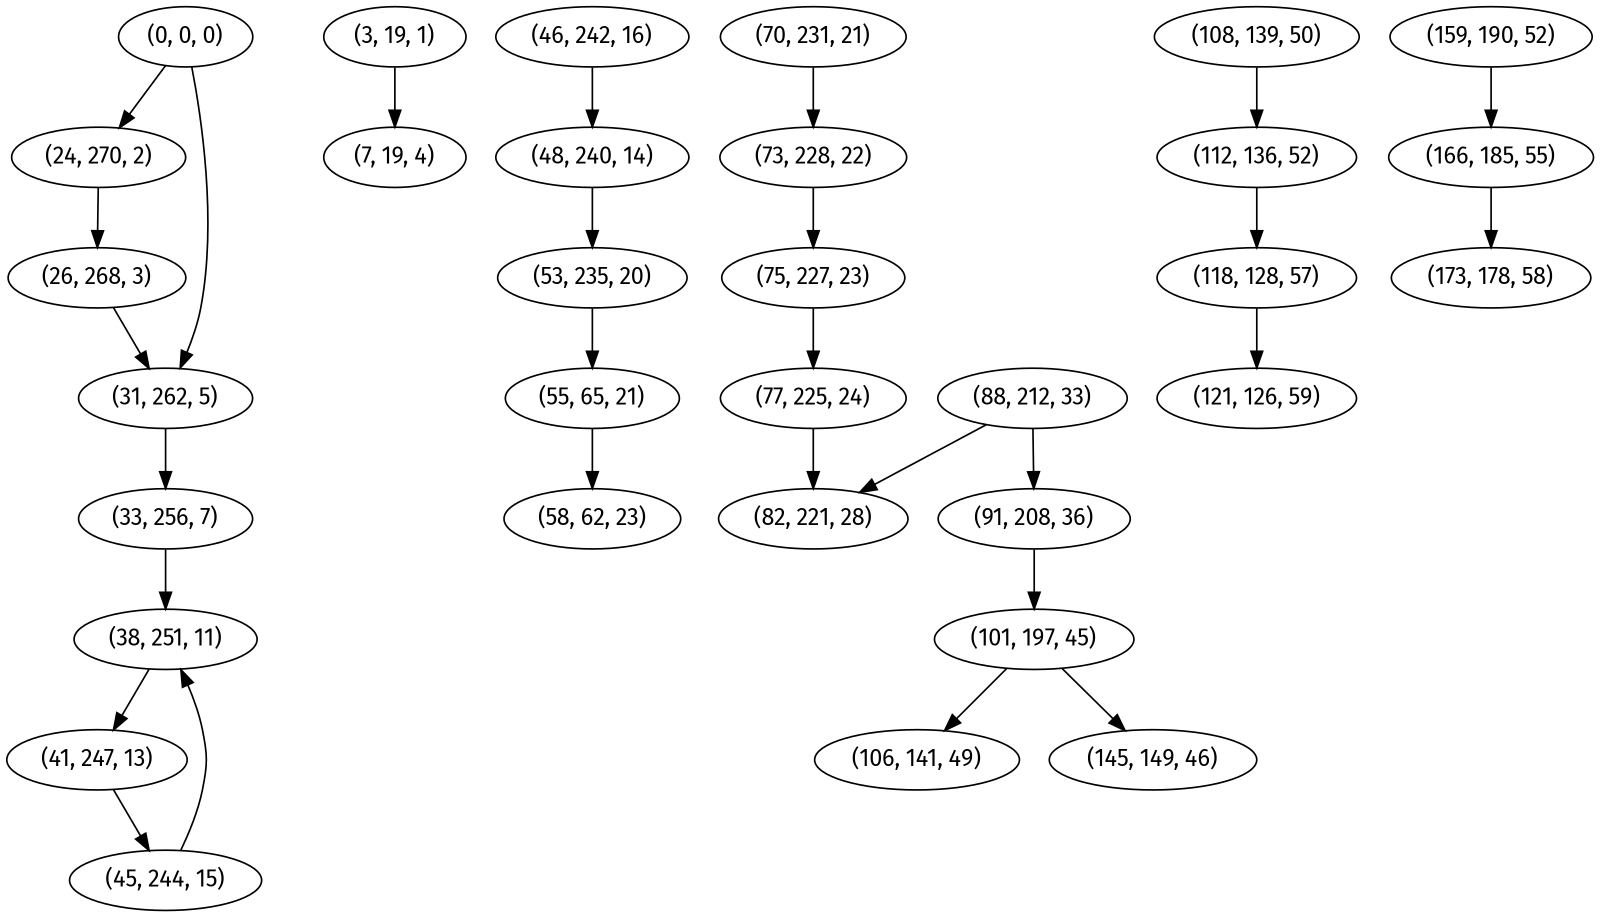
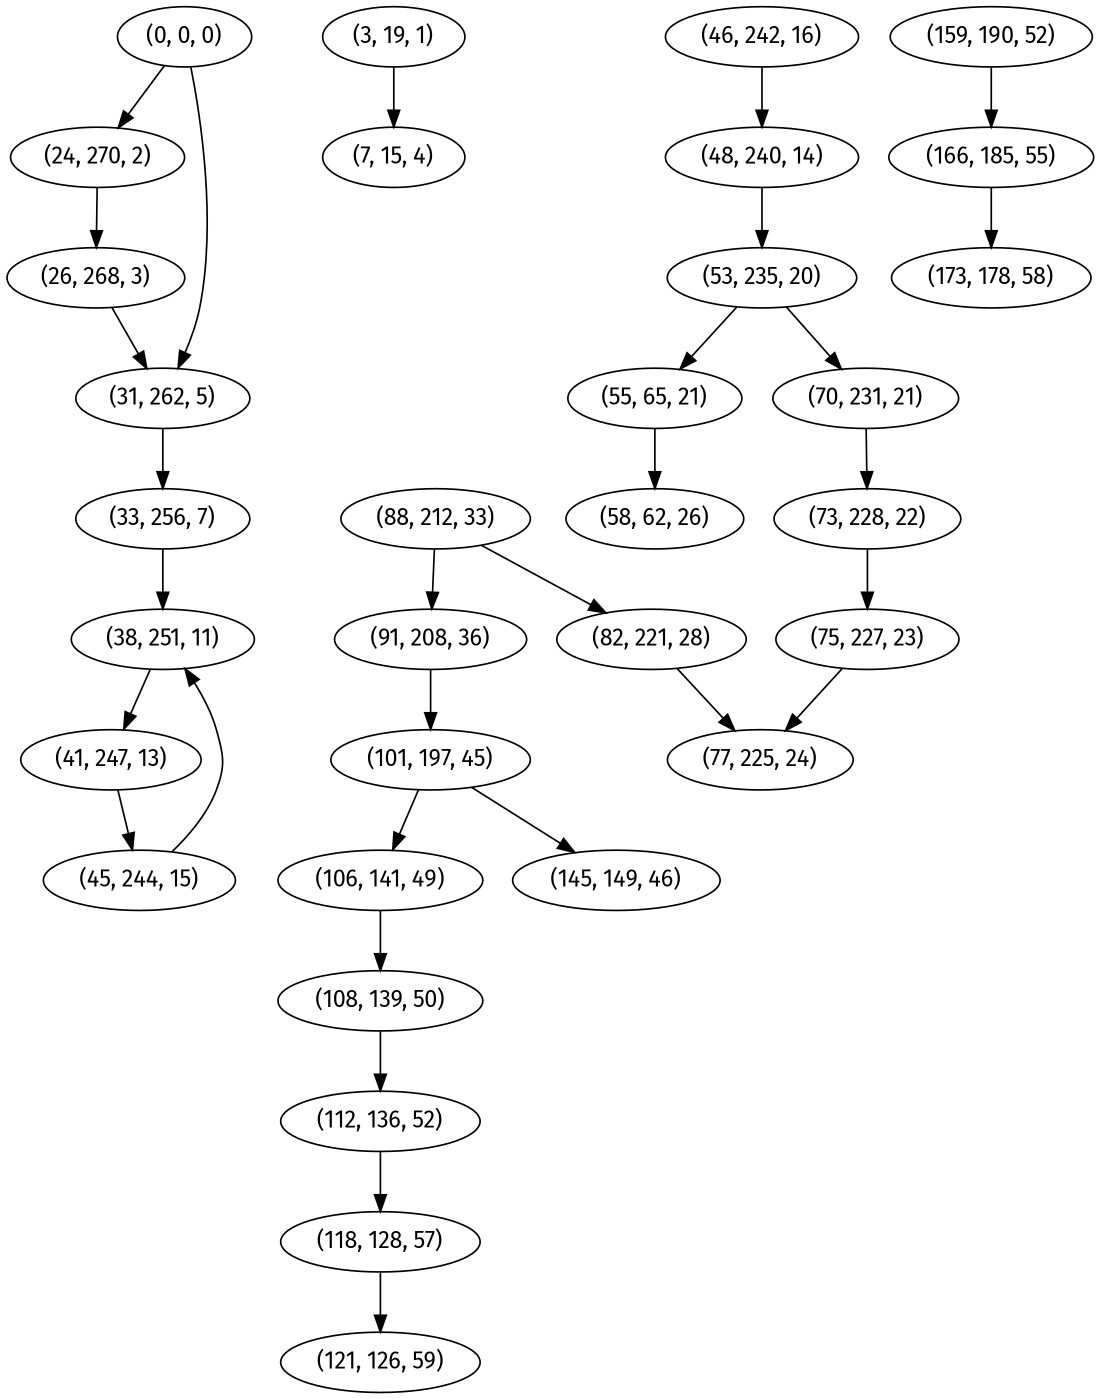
node "(7, 19, 4)": label "(7, 19, 4)" -> "(7, 15, 4)"
edge "(53, 235, 20)" -> "(70, 231, 21)": added
edge "(77, 225, 24)" -> "(82, 221, 28)": reversed
node "(58, 62, 23)": label "(58, 62, 23)" -> "(58, 62, 26)"
edge "(106, 141, 49)" -> "(108, 139, 50)": added
